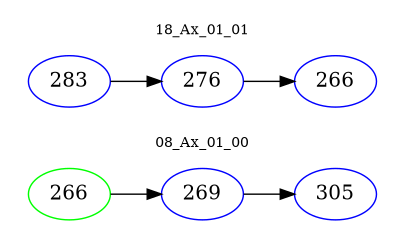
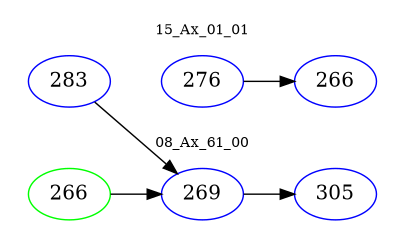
cluster "18_Ax_01_01": label "18_Ax_01_01" -> "15_Ax_01_01"
edge "283" -> "276": now "283" -> "269"
cluster "08_Ax_01_00": label "08_Ax_01_00" -> "08_Ax_61_00"
